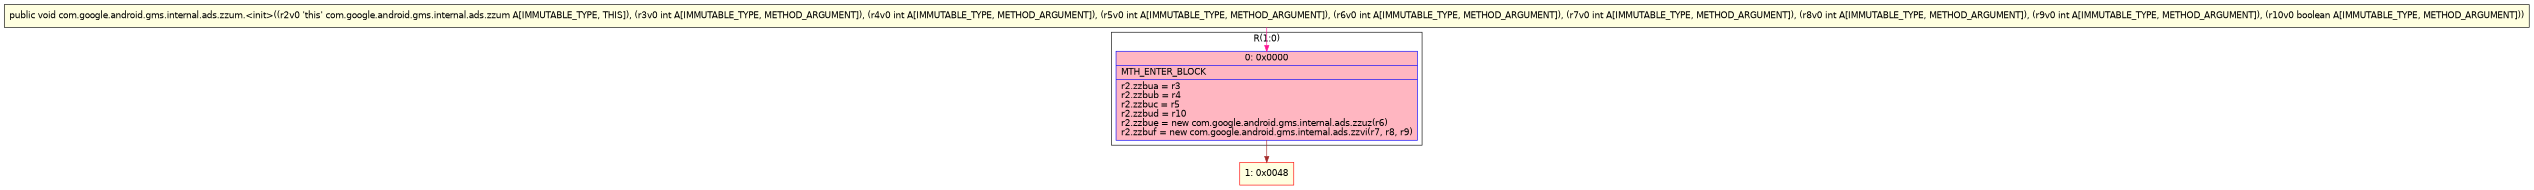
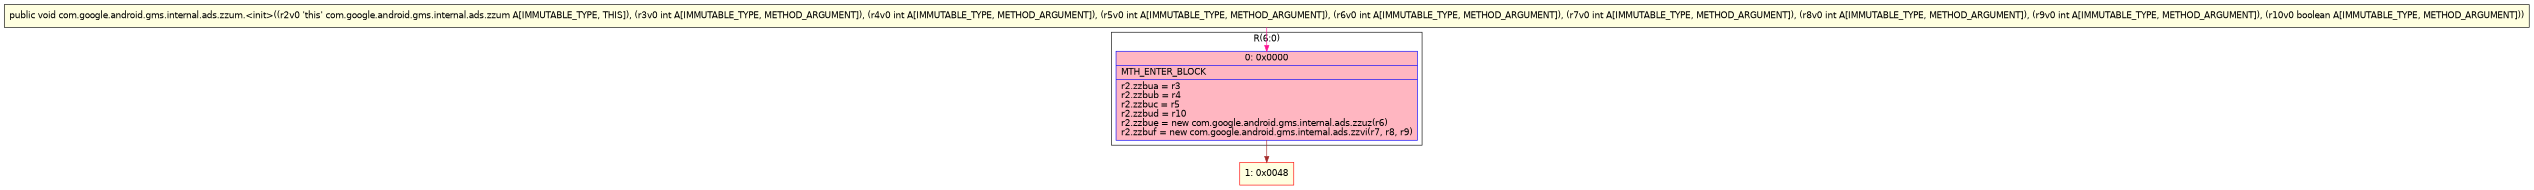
cluster "R(1:0)": label "R(1:0)" -> "R(6:0)"
